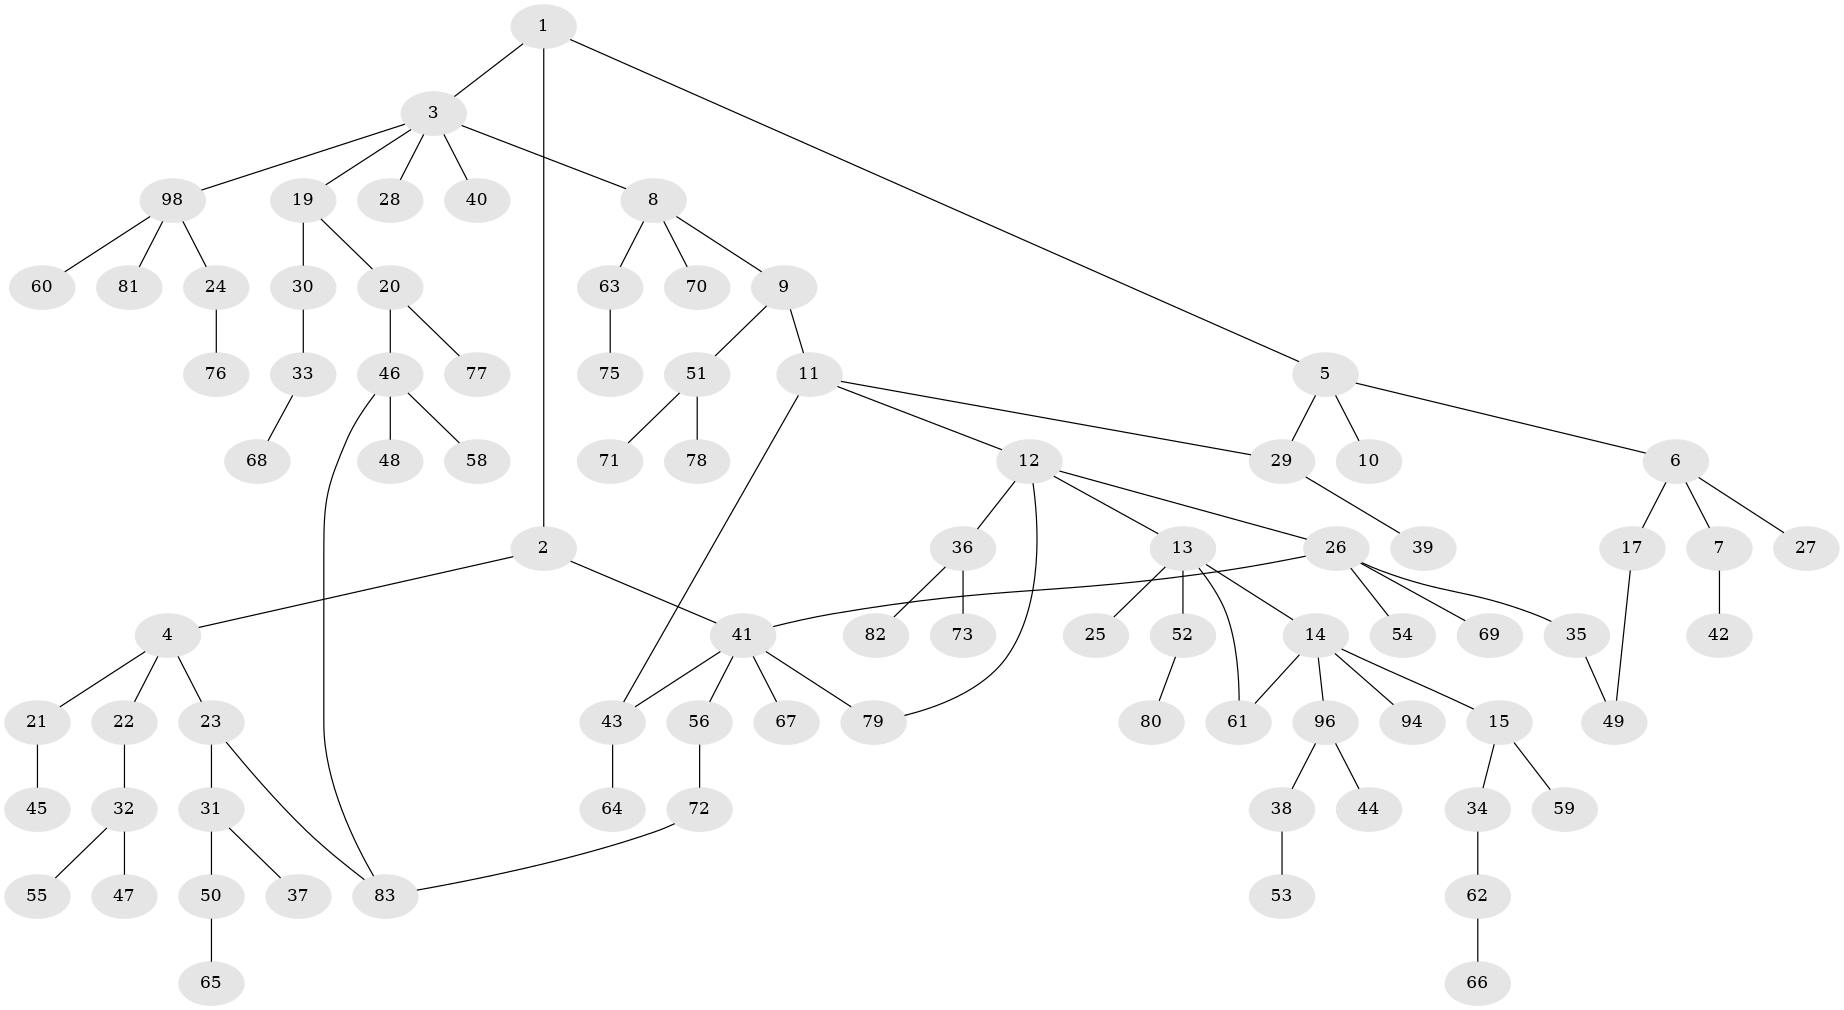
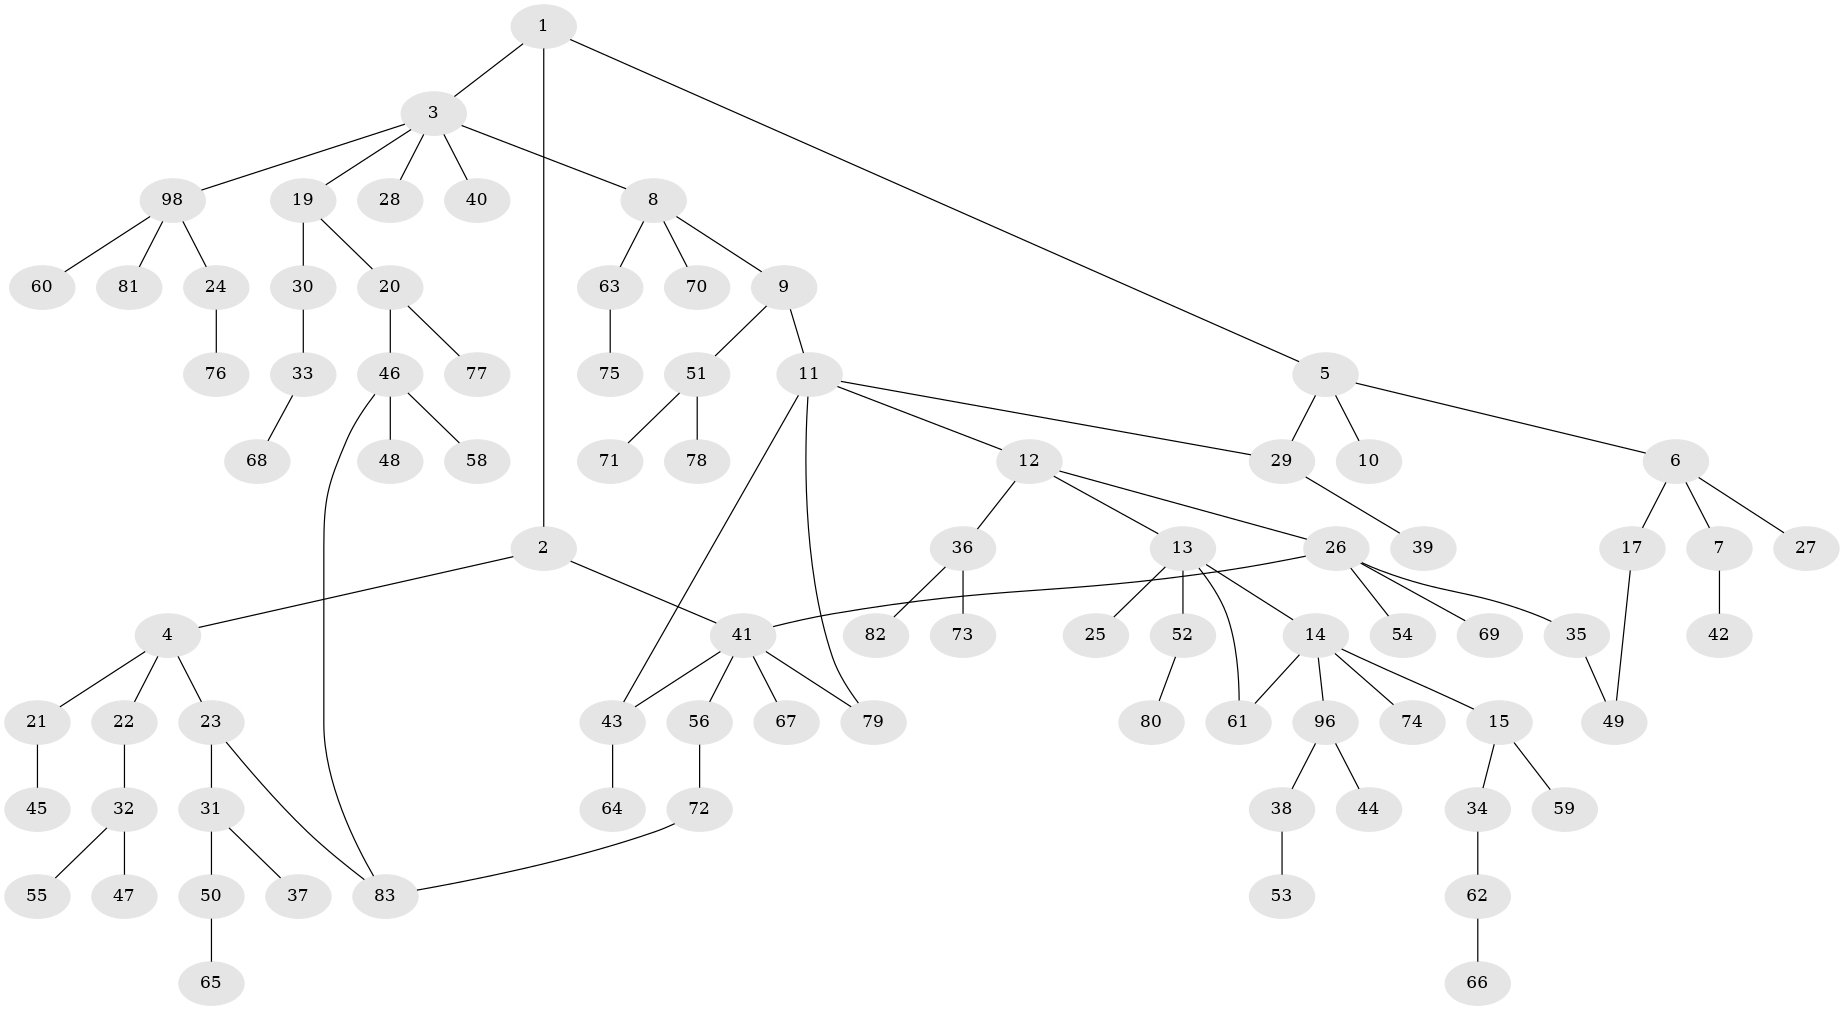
edge "12" -- "79": now "11" -- "79"
node "94": label "94" -> "74"
